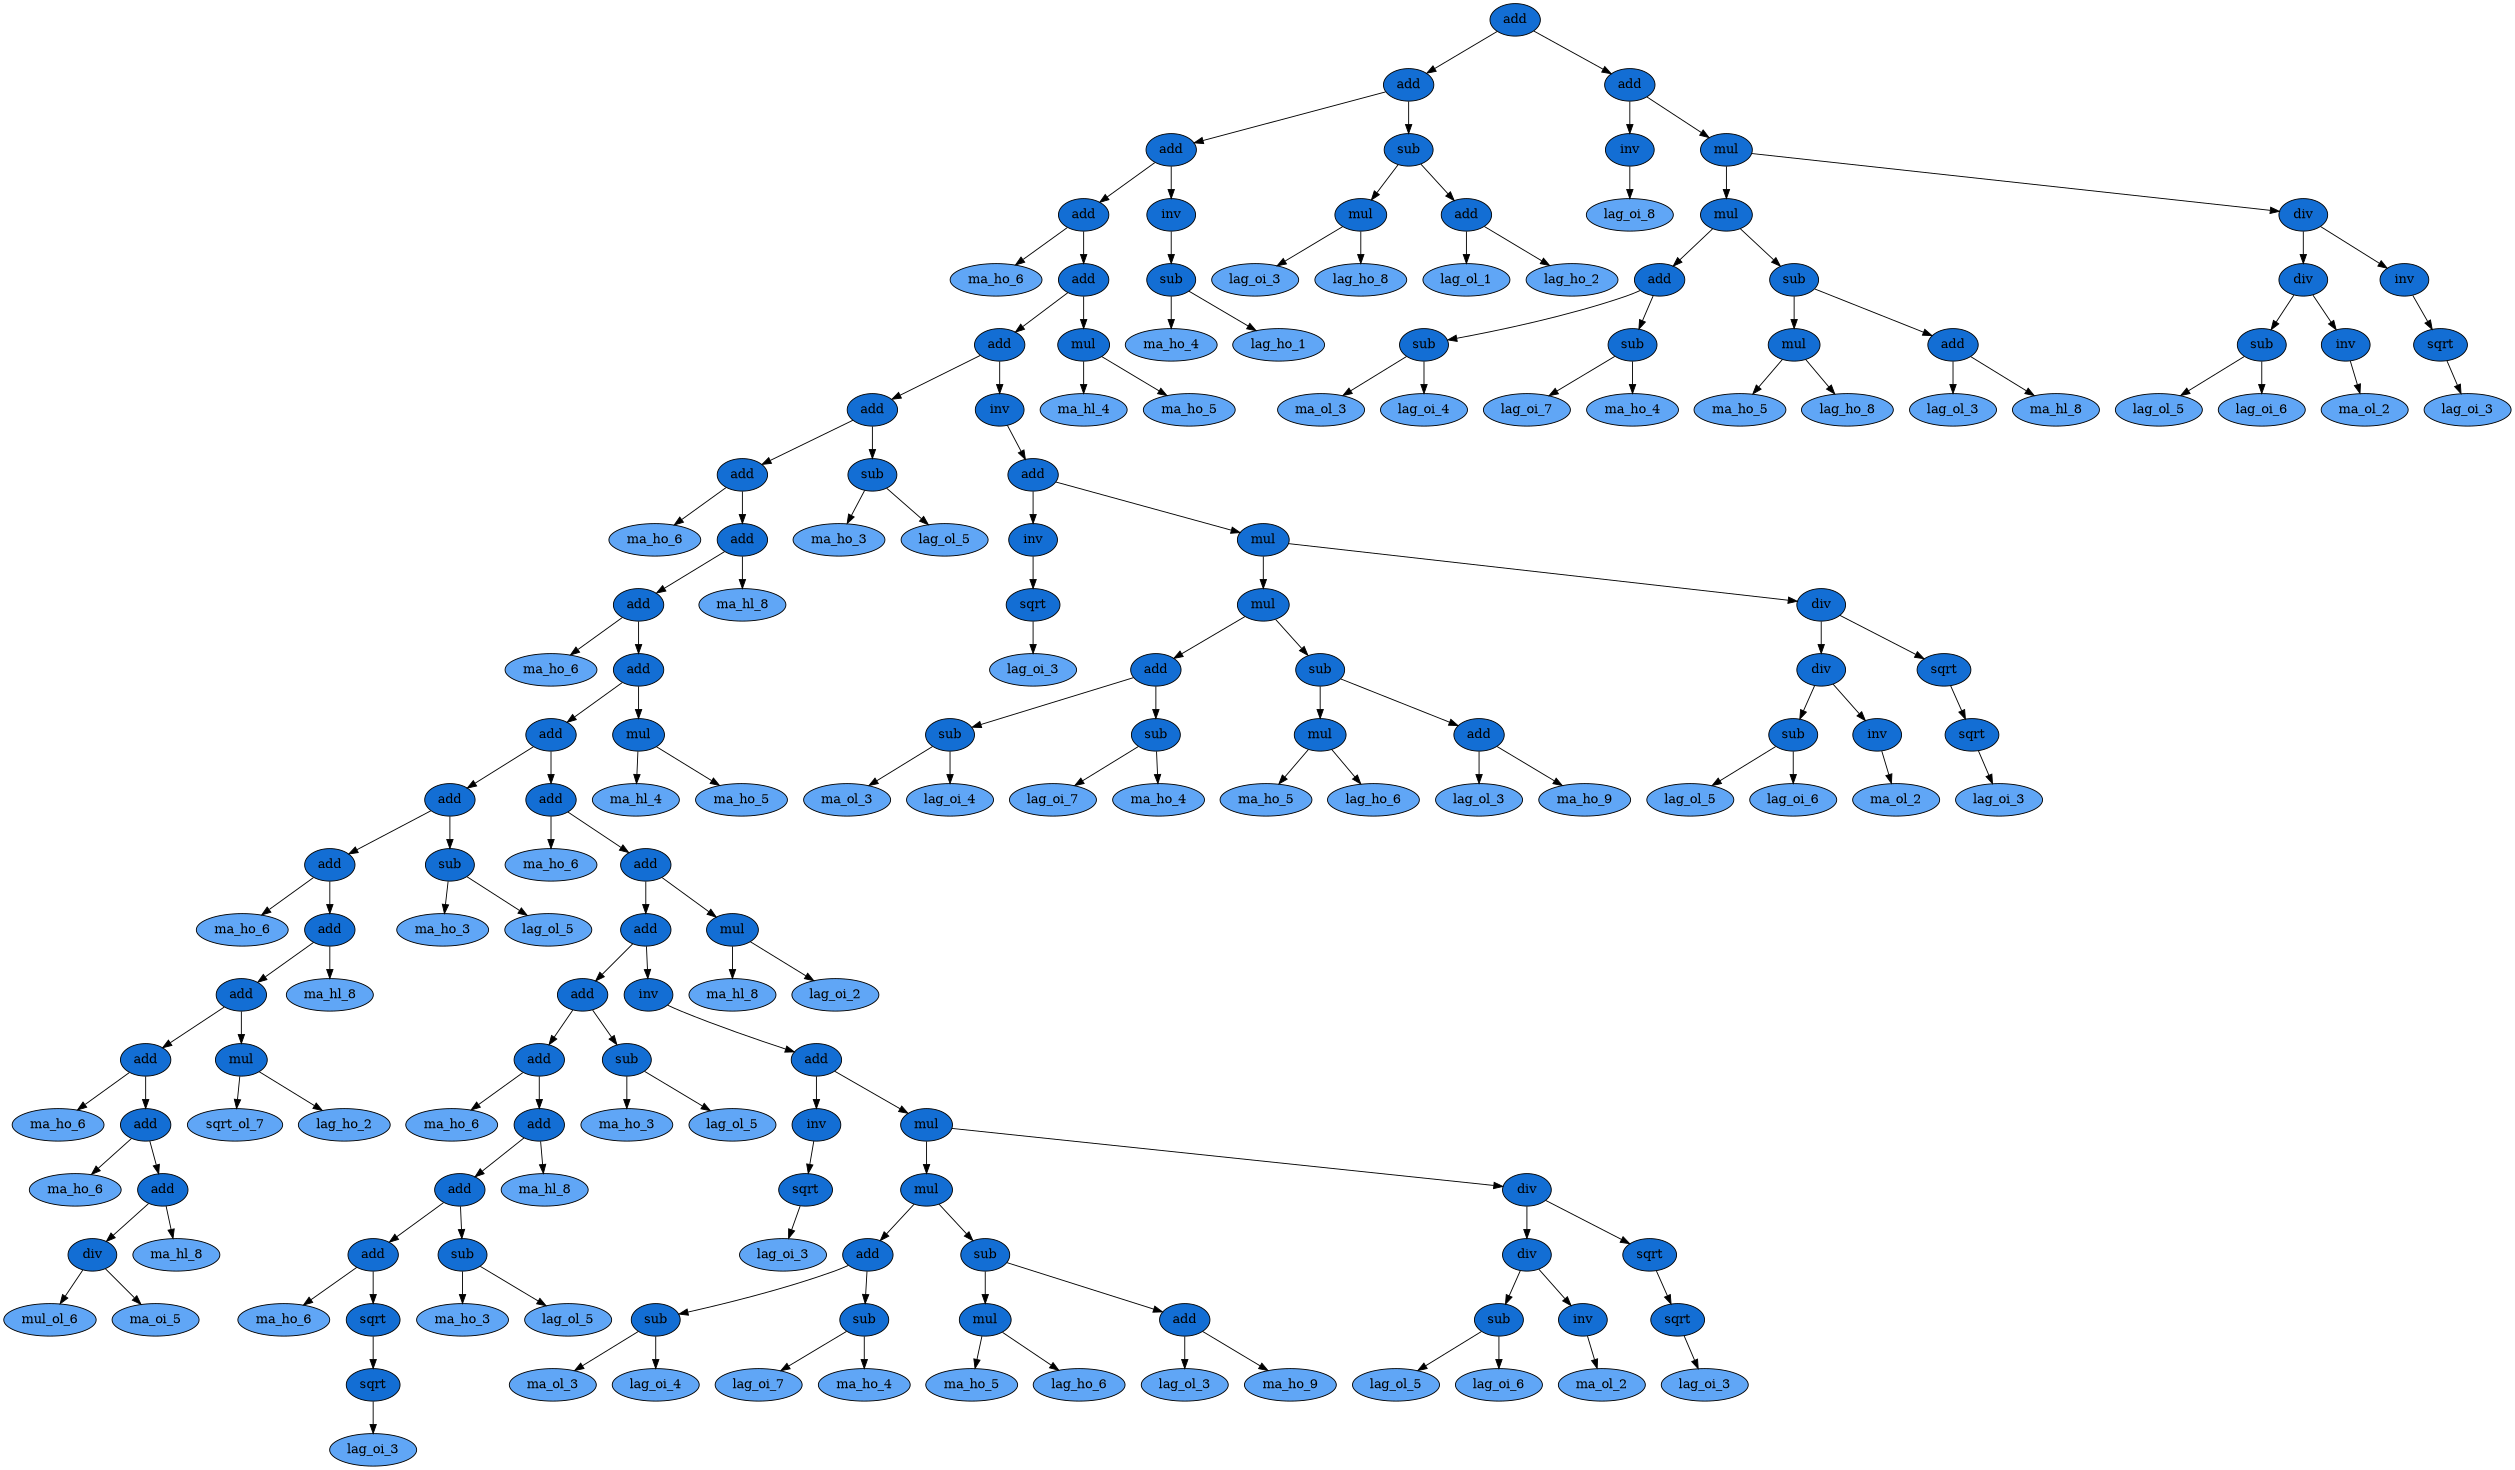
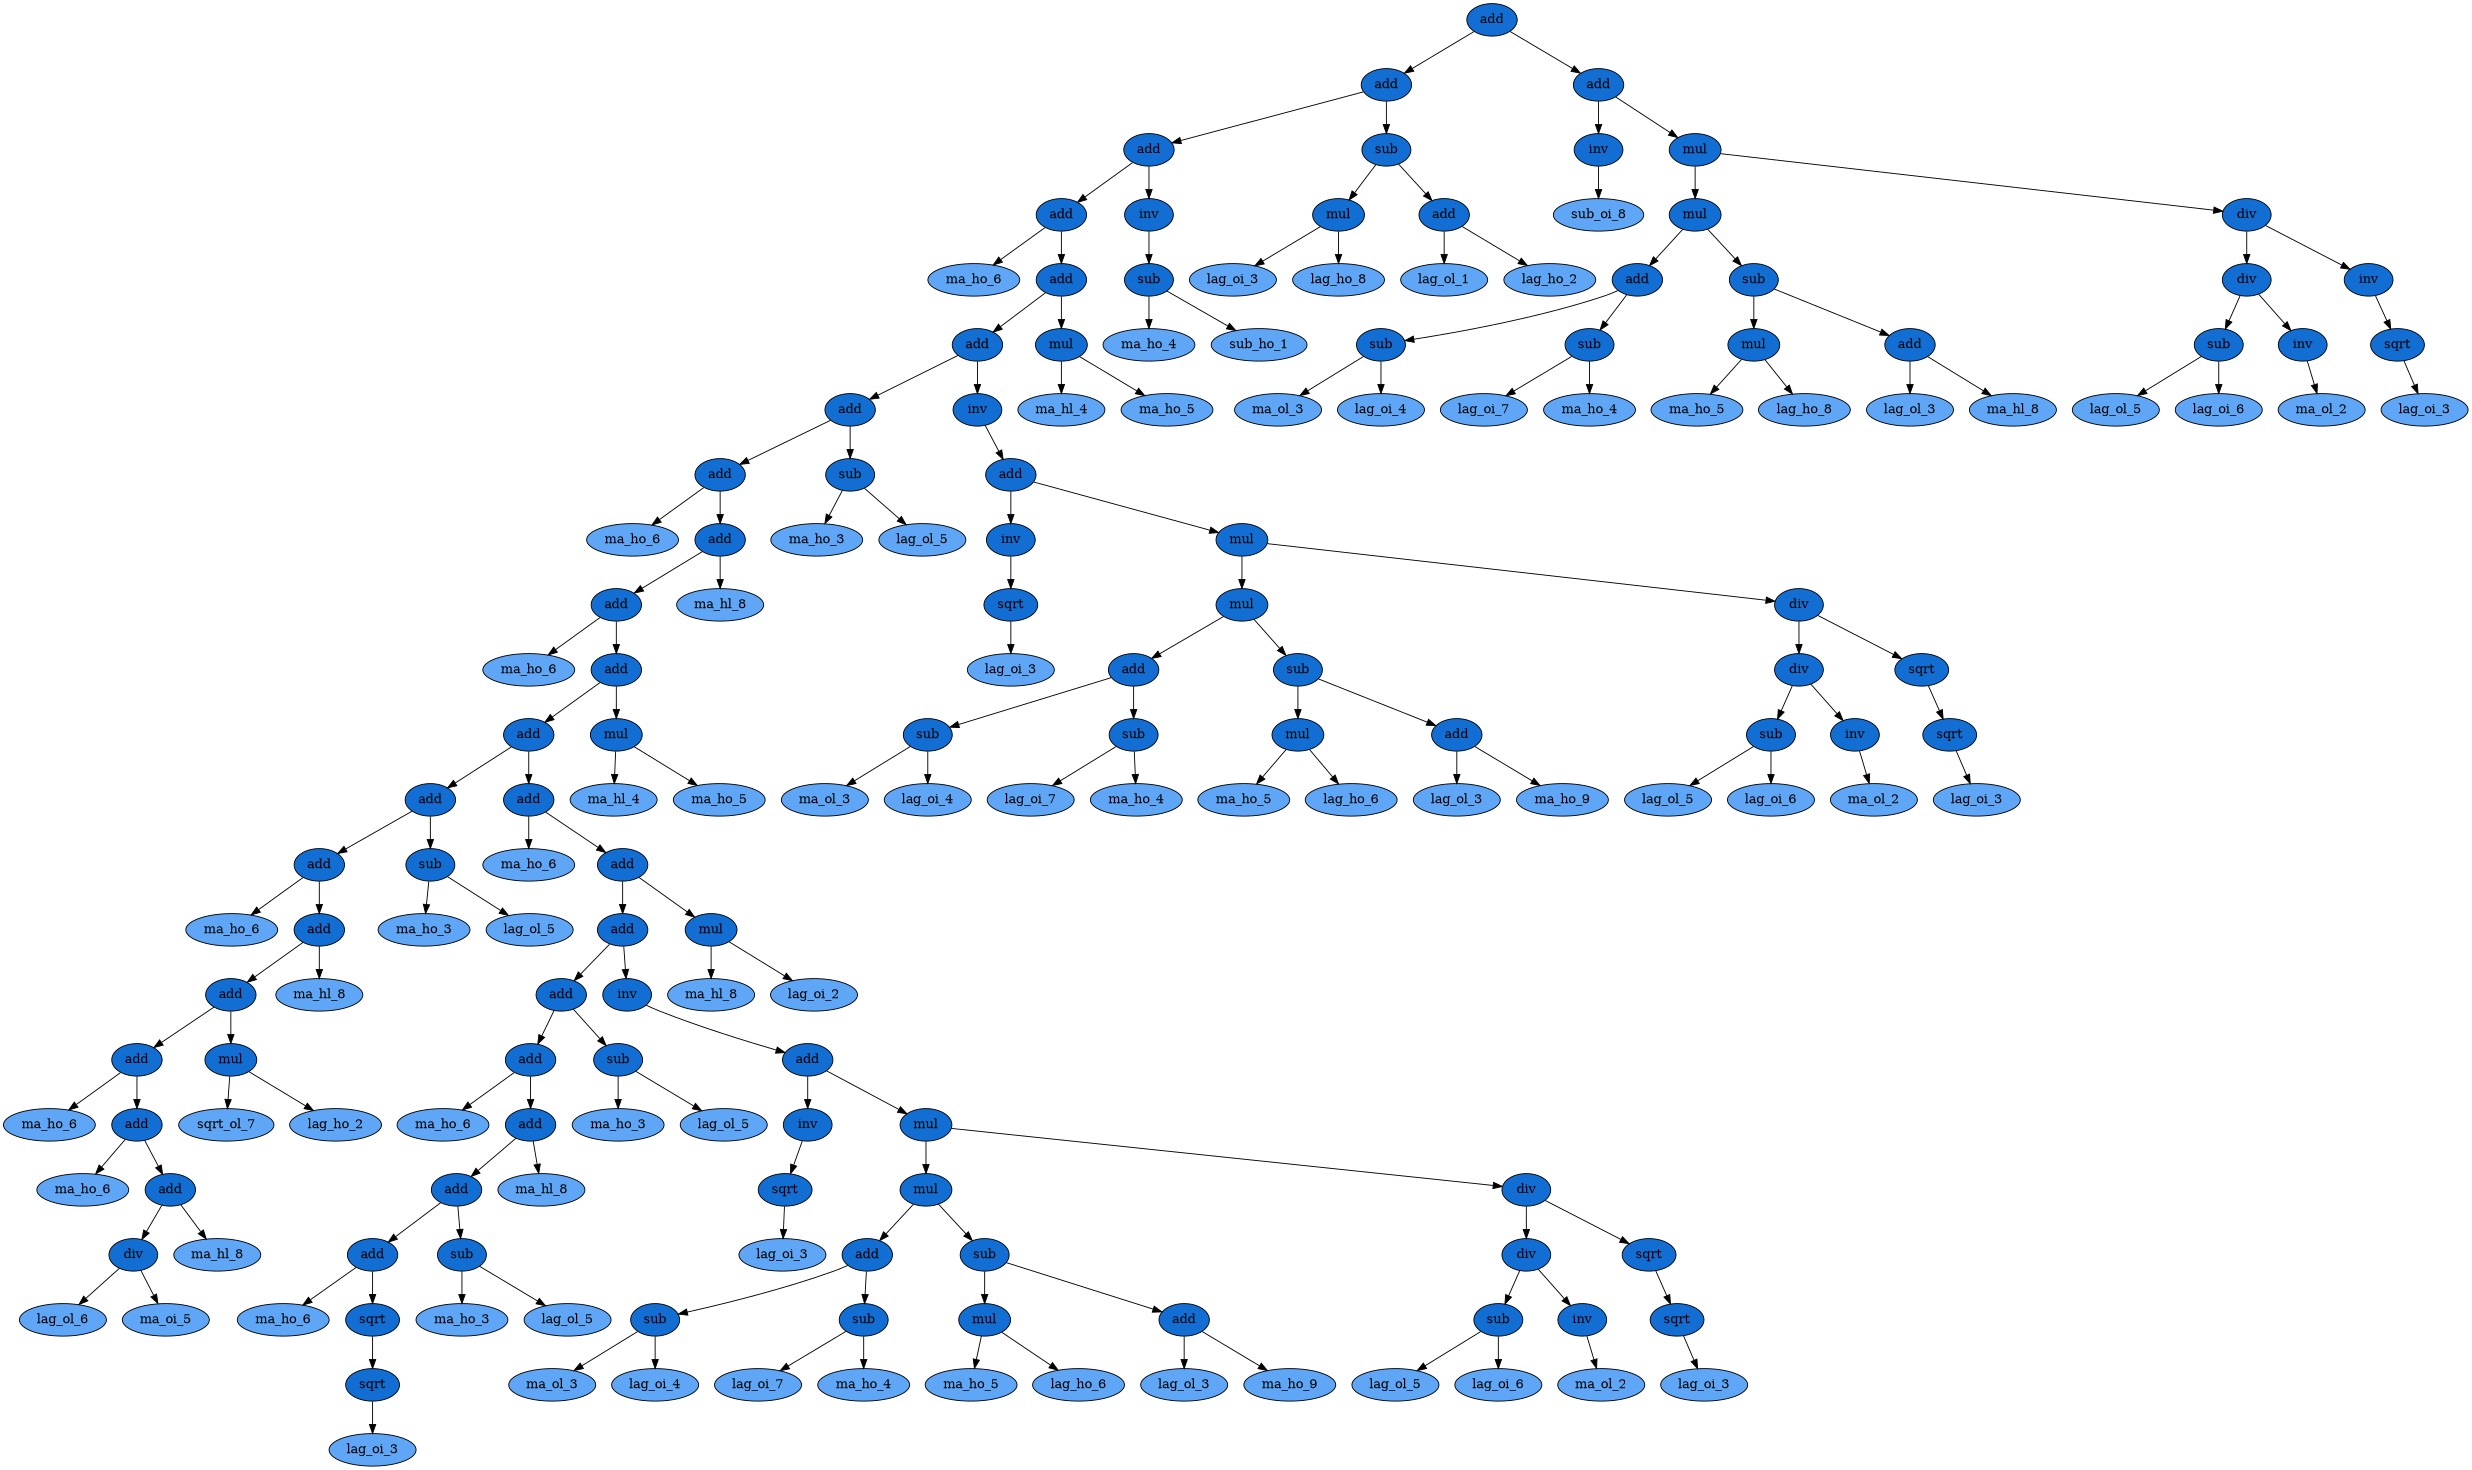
node "lag_oi_8": label "lag_oi_8" -> "sub_oi_8"
node "lag_ho_1": label "lag_ho_1" -> "sub_ho_1"
node "mul_ol_6": label "mul_ol_6" -> "lag_ol_6"
